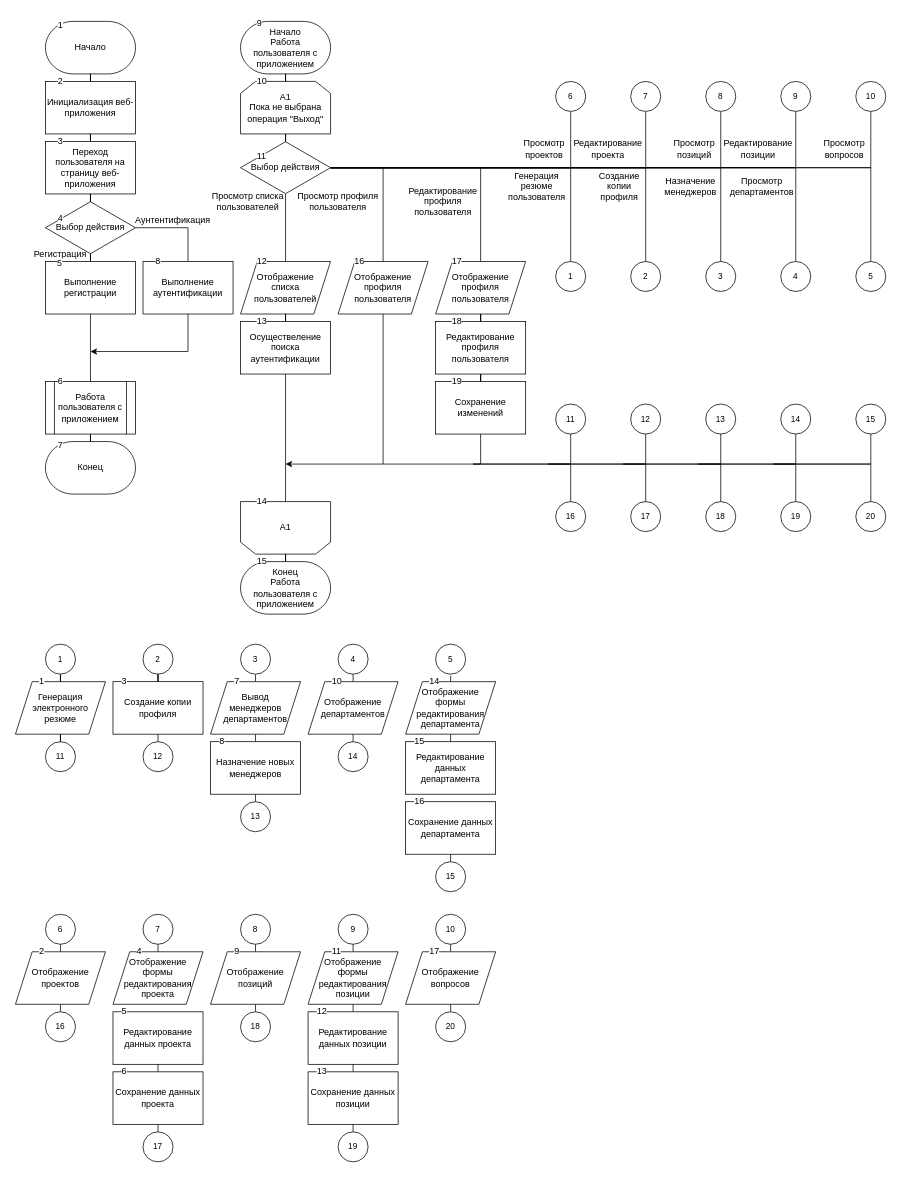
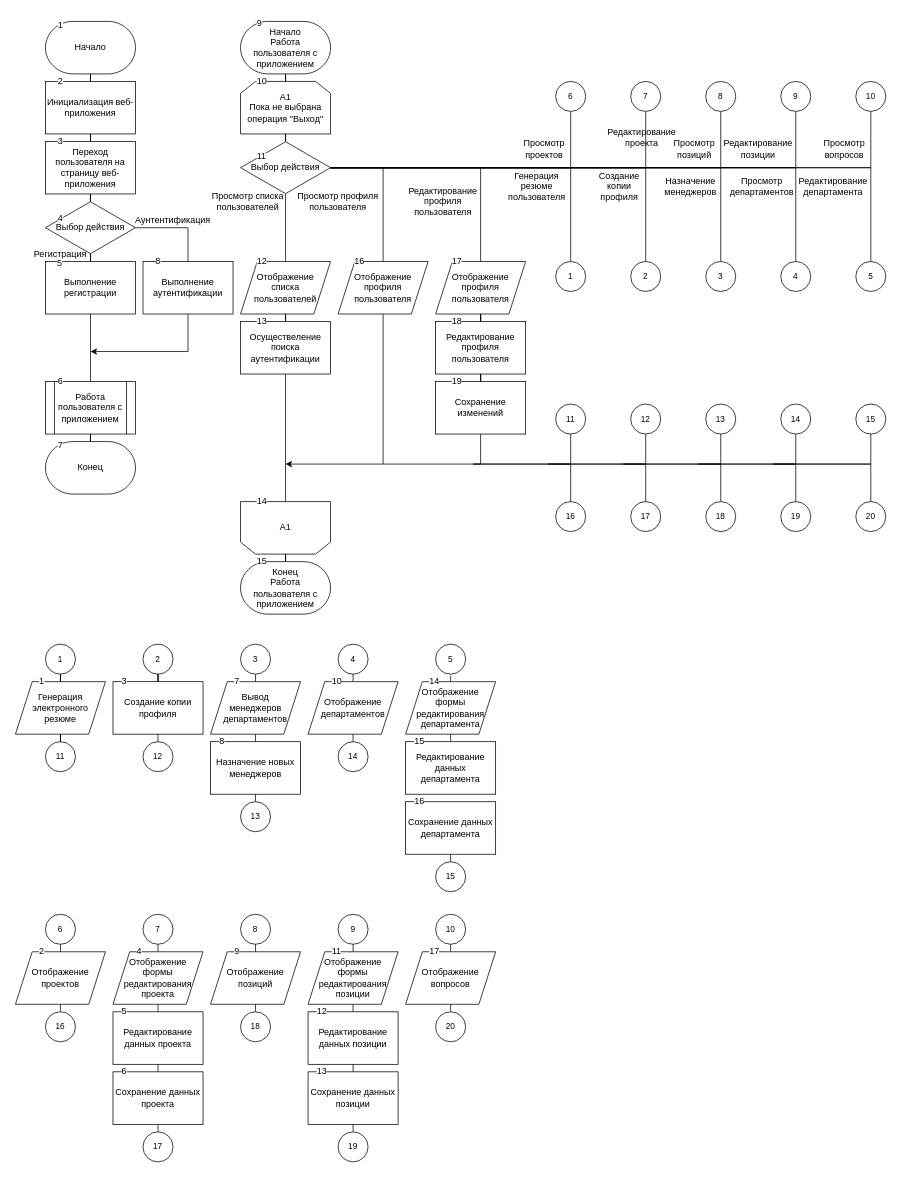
node "Редактирование проекта": moved (608, 149) -> (642, 138)
node "Редактирование департамента": added
edge "Отображение формы редактирования проекта" -- "Редактирование данных проекта": added
